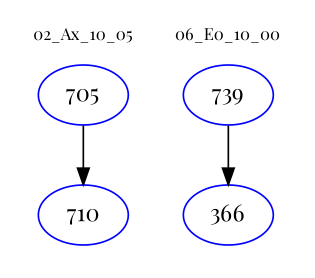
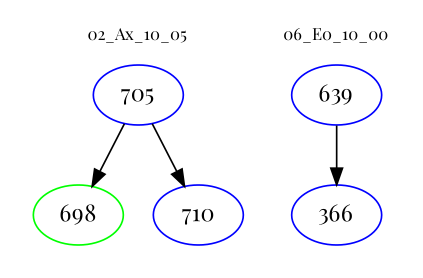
node "739": label "739" -> "639"
node "698": added
